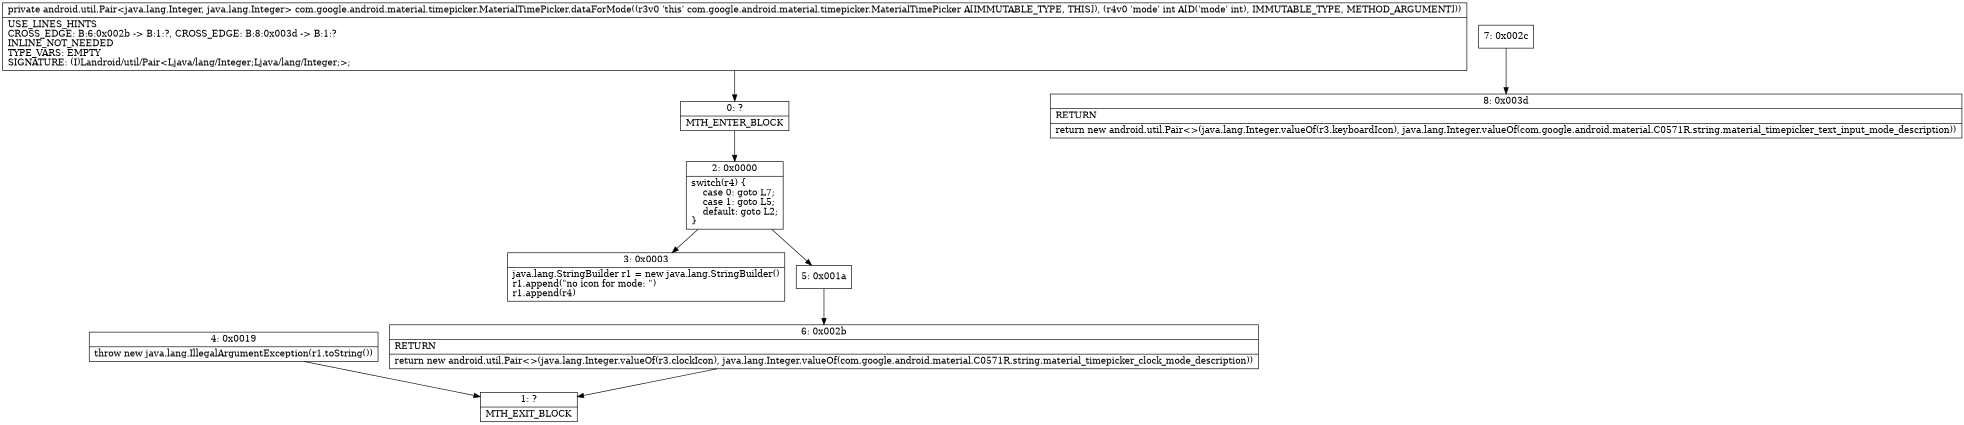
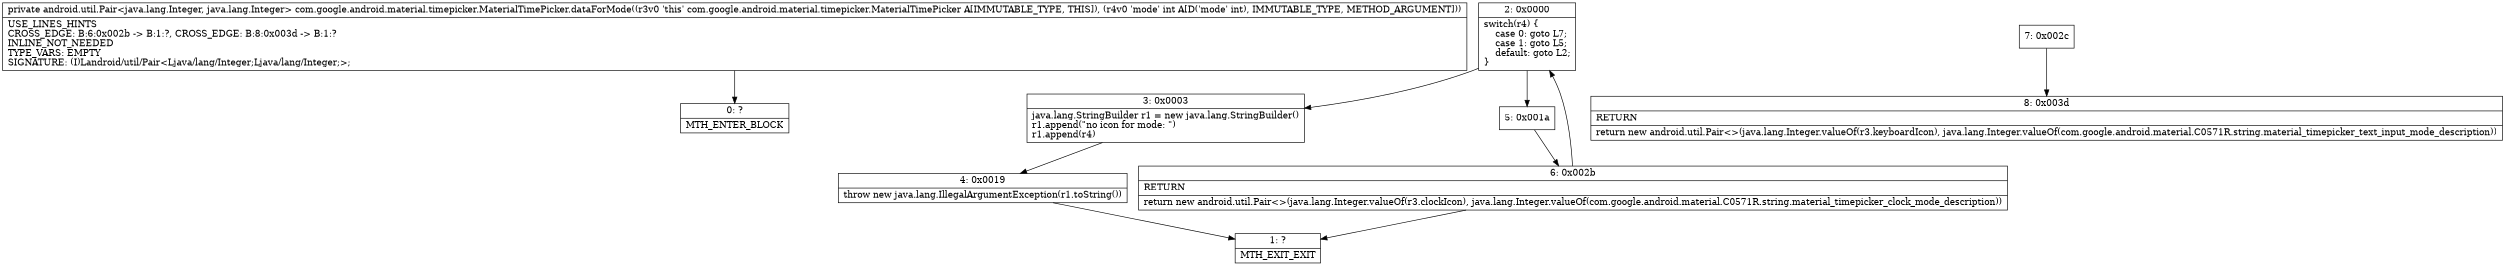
edge "0: ?" -> "2: 0x0000": now "6: 0x002b" -> "2: 0x0000"
edge "3: 0x0003" -> "4: 0x0019": added
node "1: ?": text "MTH_EXIT_BLOCK" -> "MTH_EXIT_EXIT"
